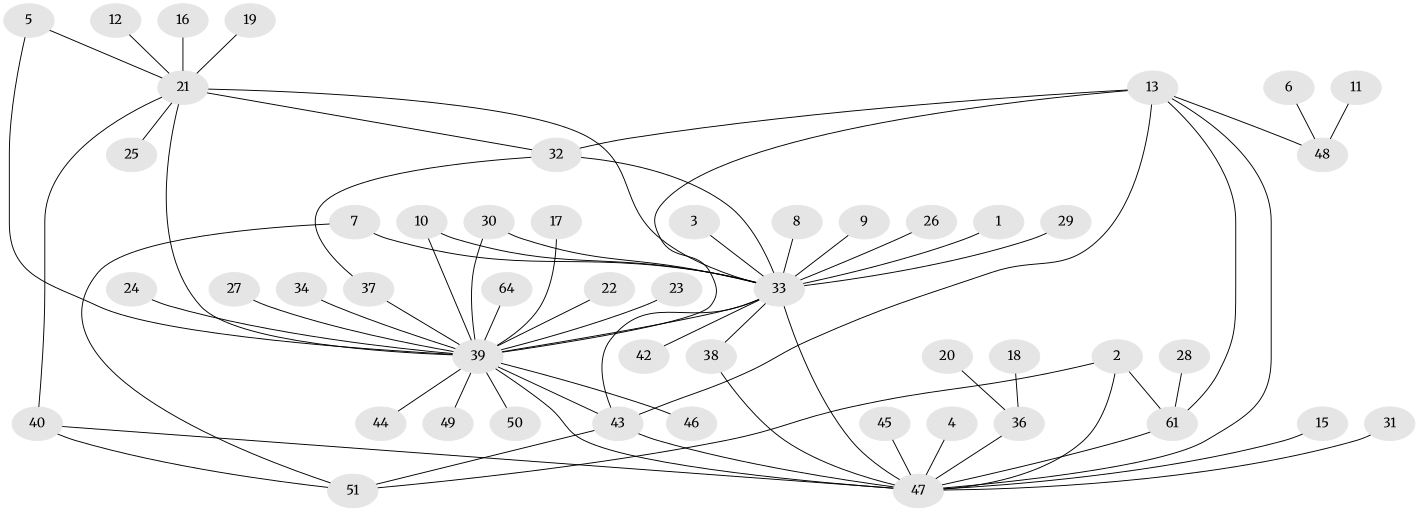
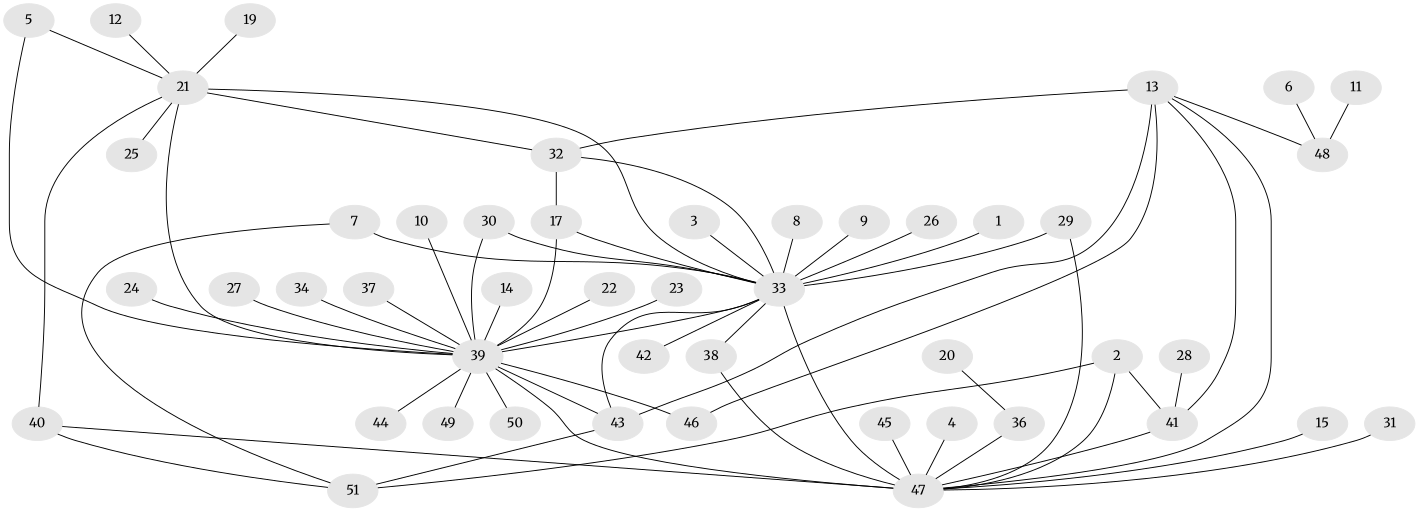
node "16": removed
edge "13" -- "39": now "13" -- "46"
edge "32" -- "37": now "32" -- "17"
edge "10" -- "33": now "17" -- "33"
node "64": label "64" -> "14"
node "18": removed
node "61": label "61" -> "41"
edge "43" -- "47": now "29" -- "47"
